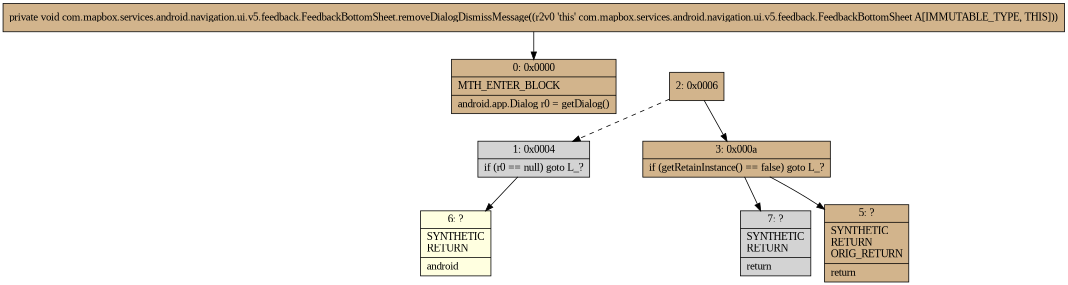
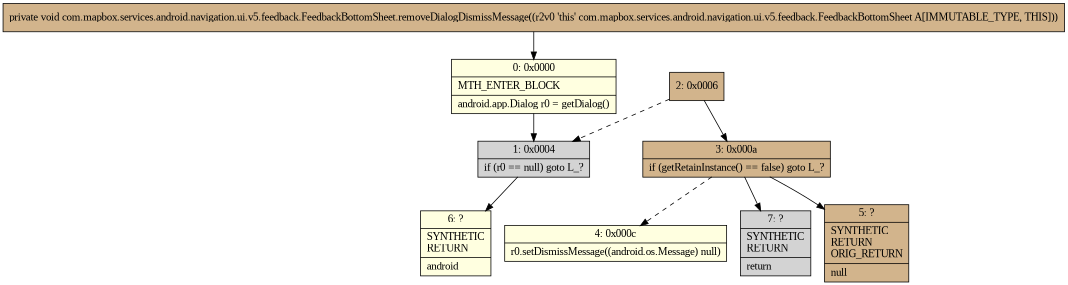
node "0: 0x0000": fillcolor tan -> lightyellow
edge "0: 0x0000" -> "1: 0x0004": added
node "4: 0x000c": added
node "5: ?": text "return" -> "null"
